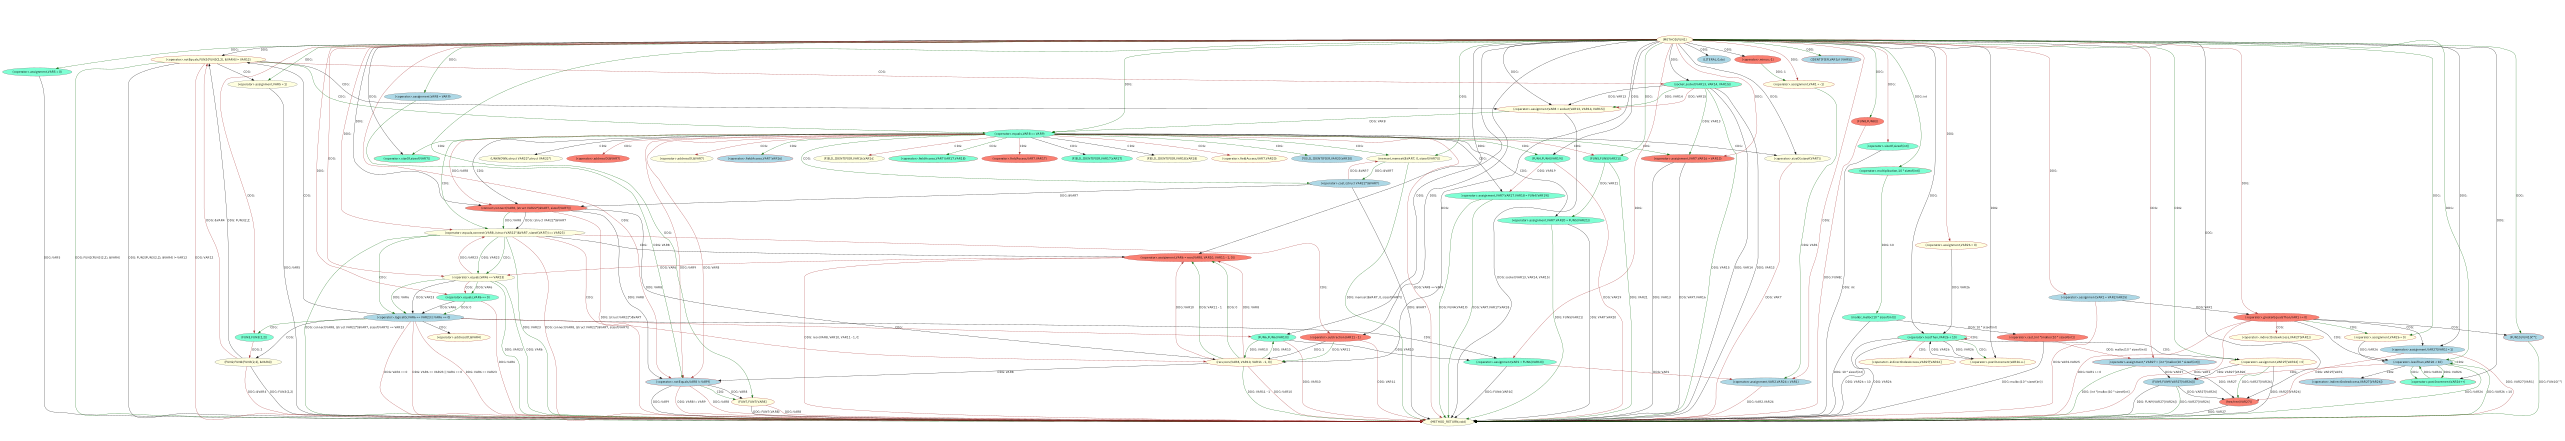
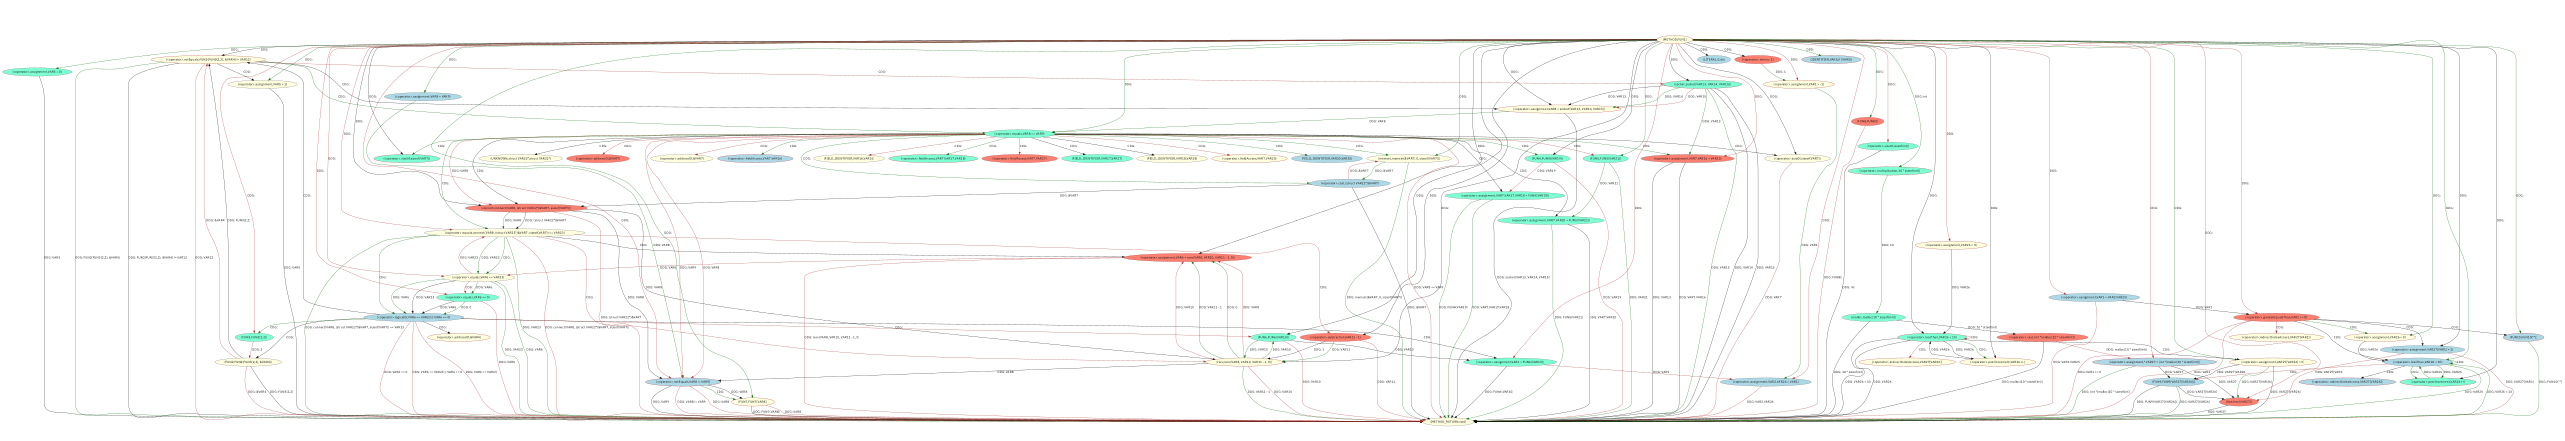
edge "(METHOD,FUN1)" -> "(free,free(VAR27))": color black -> brown
